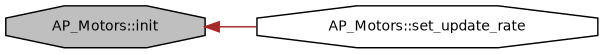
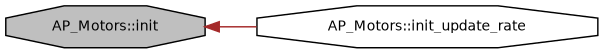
node "AP_Motors::set_update_rate": label "AP_Motors::set_update_rate" -> "AP_Motors::init_update_rate"
